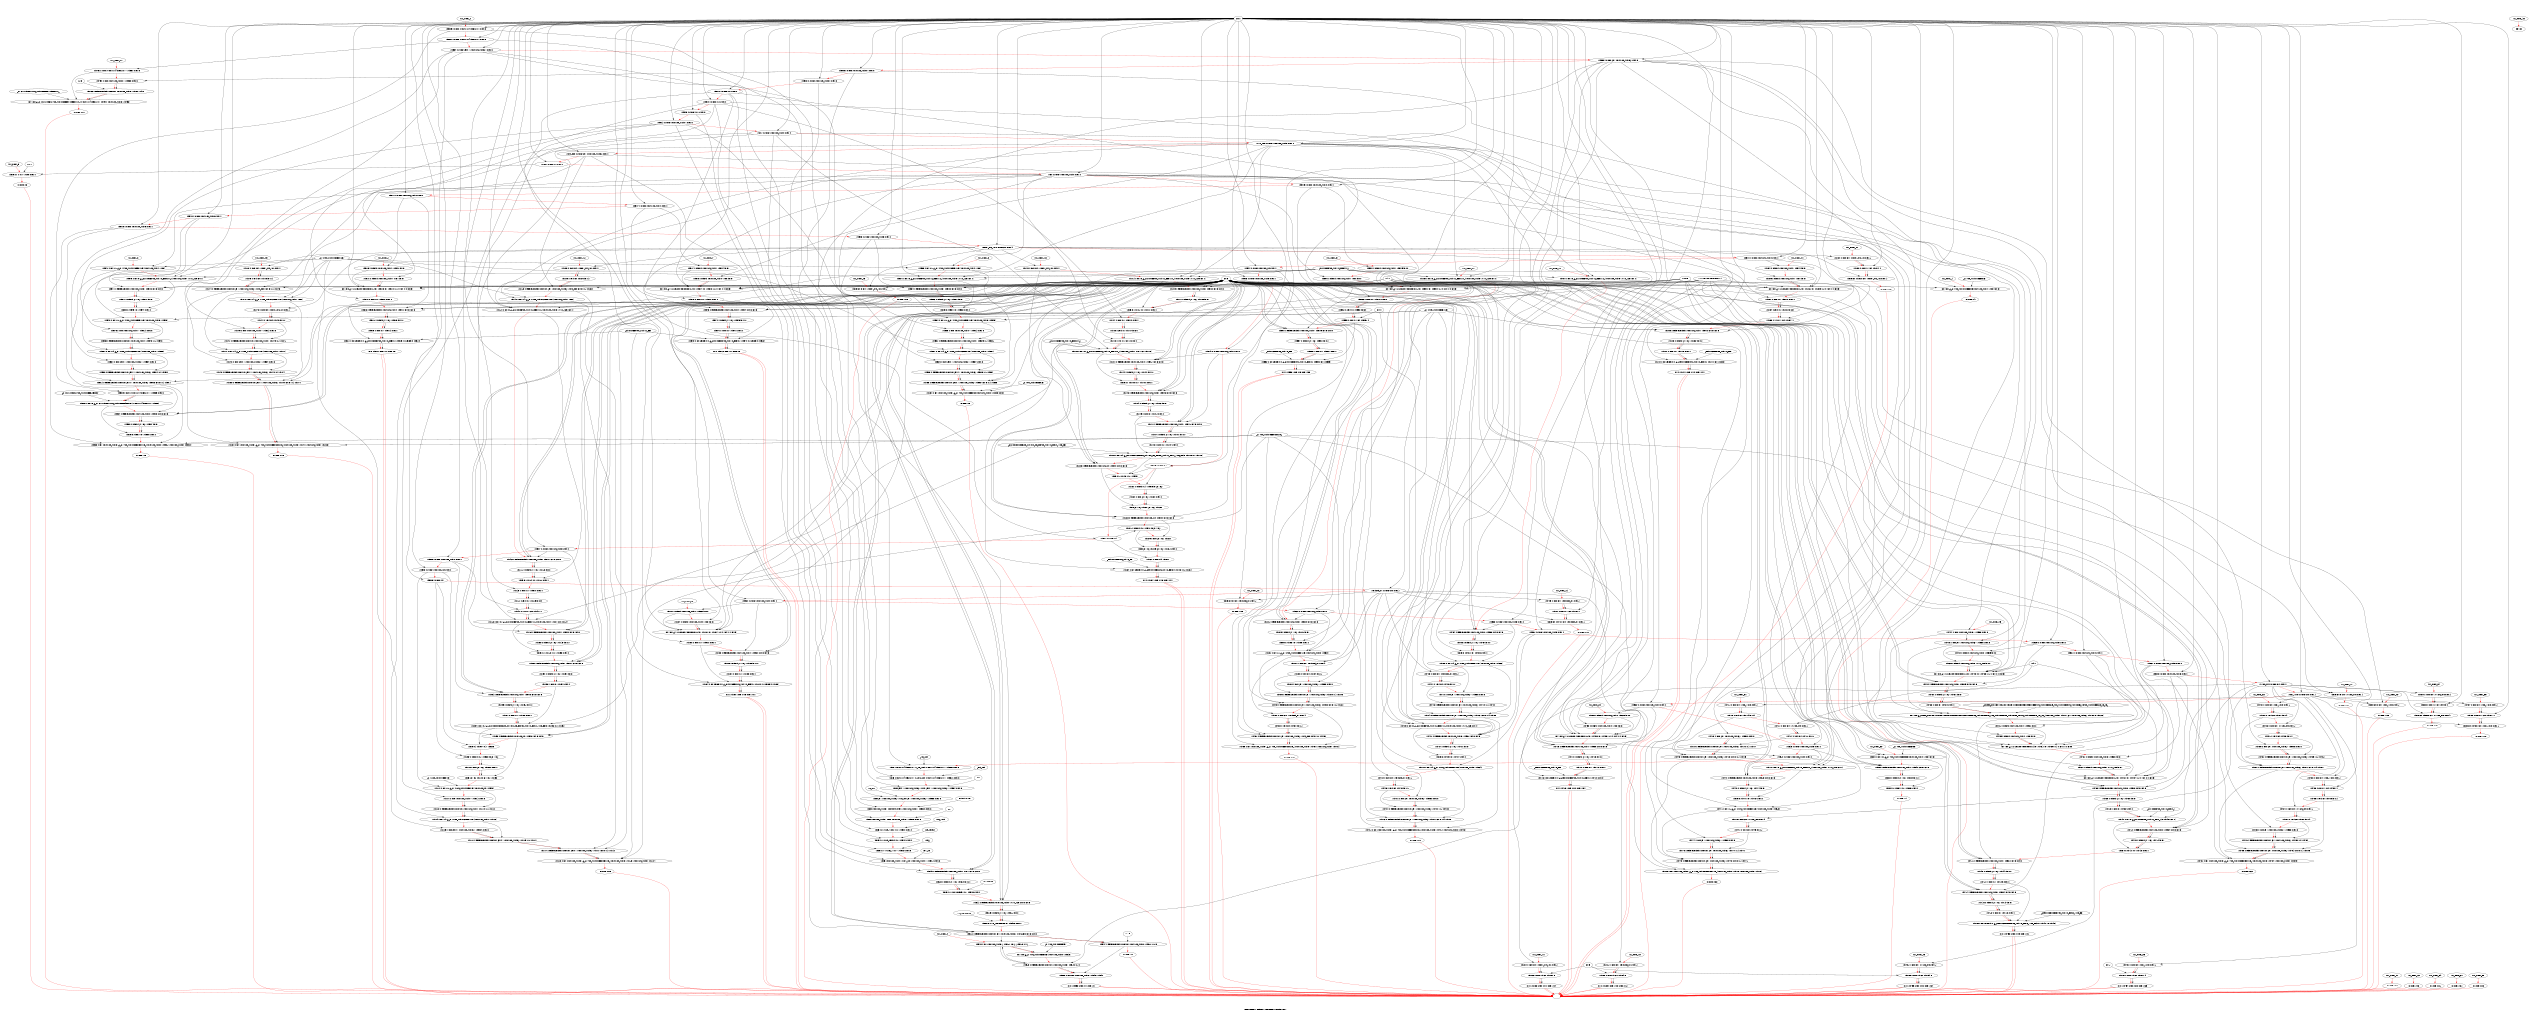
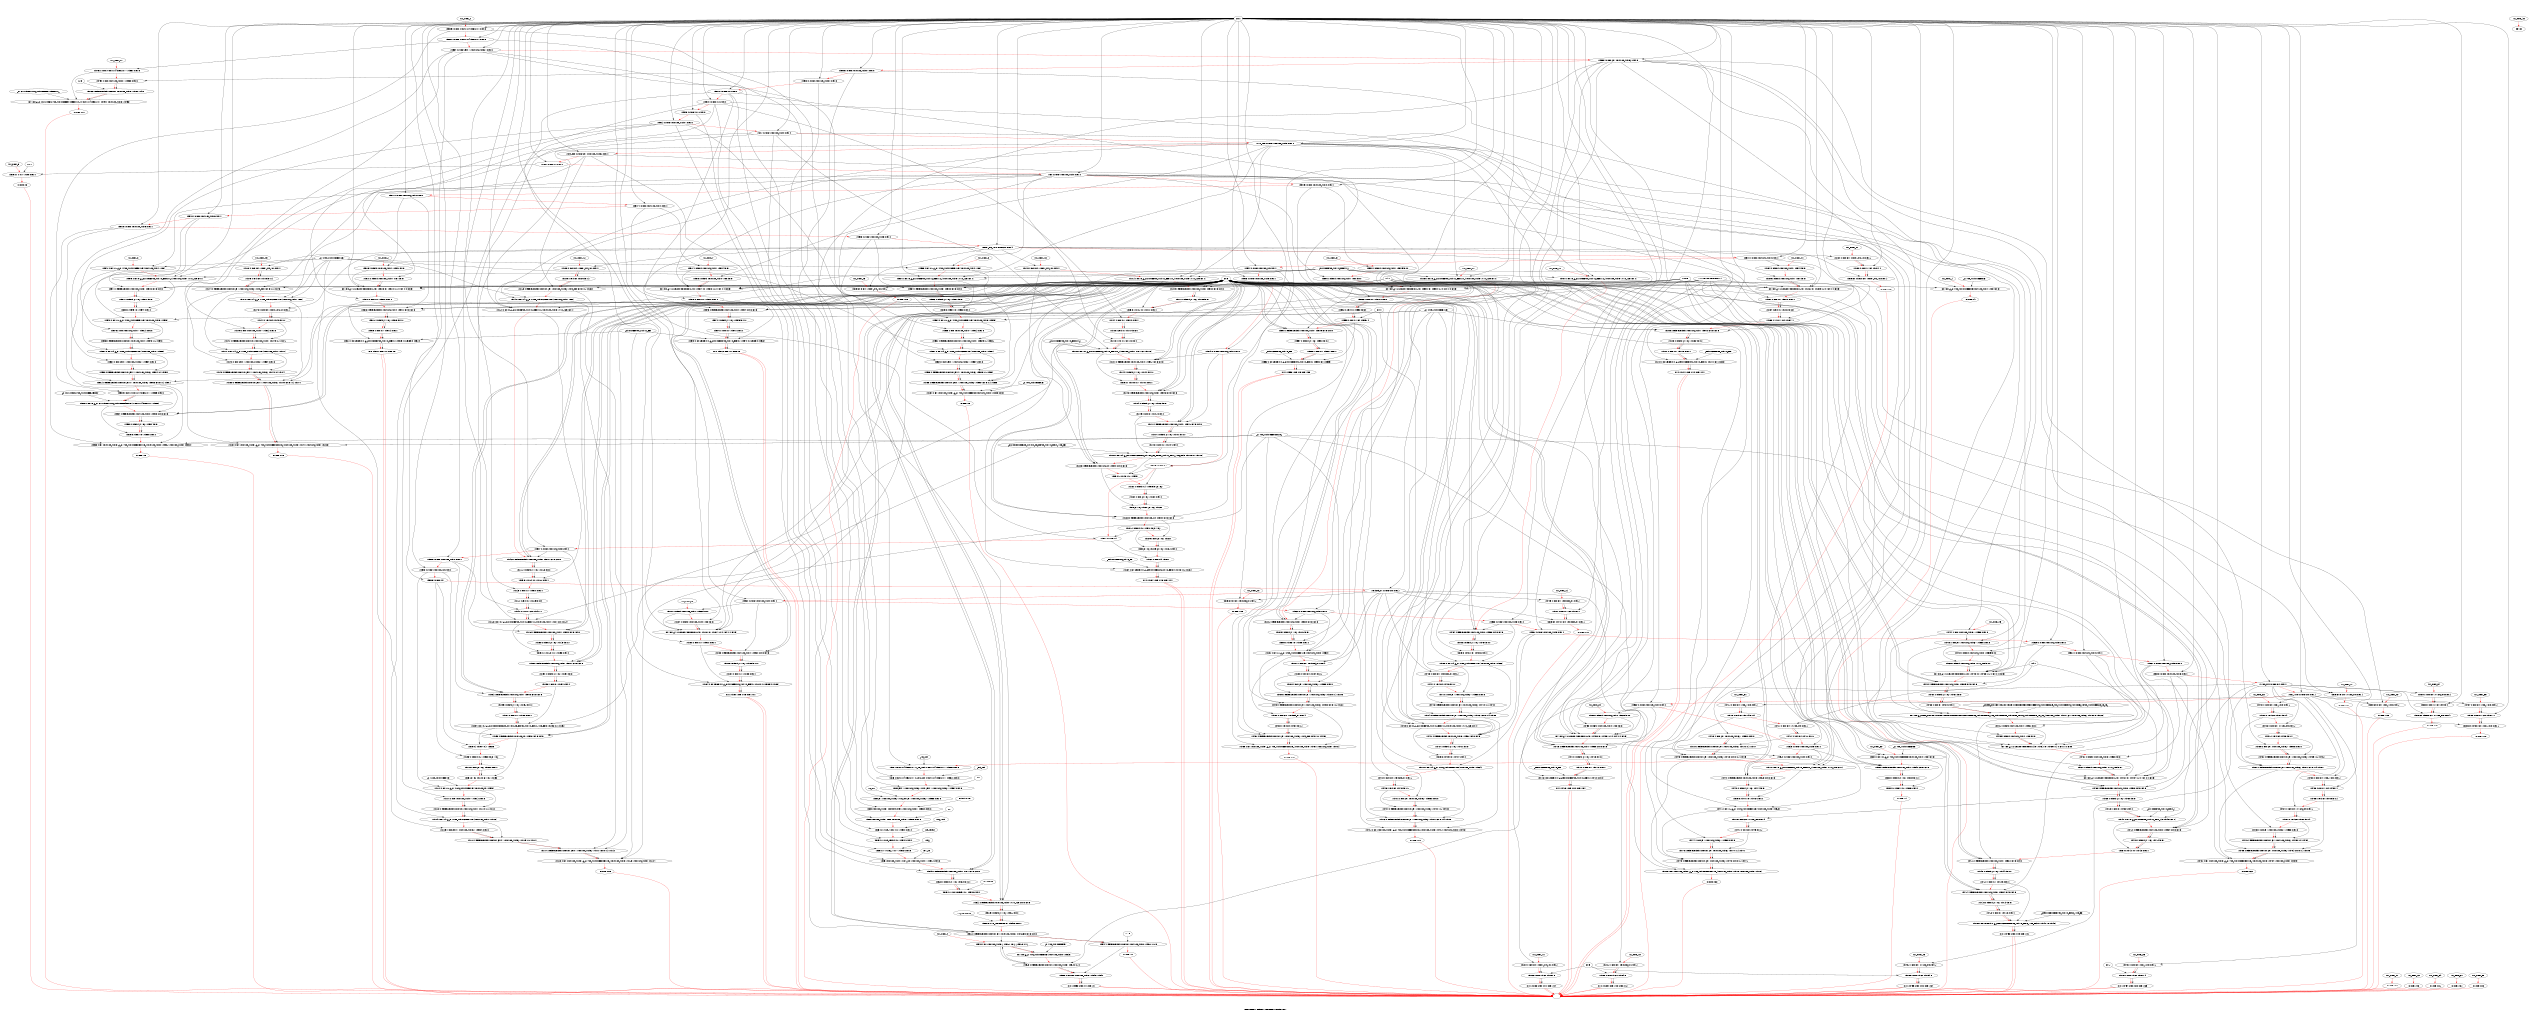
edge "%t526 = alloca i24" -> "%t634 = bitcast i24* %t526 to [3 x i8]*": reversed
